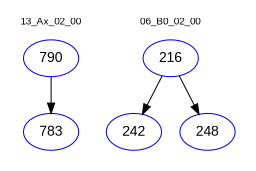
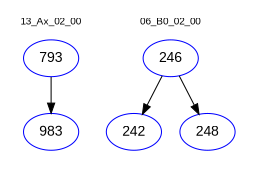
node "790": label "790" -> "793"
node "216": label "216" -> "246"
node "783": label "783" -> "983"
